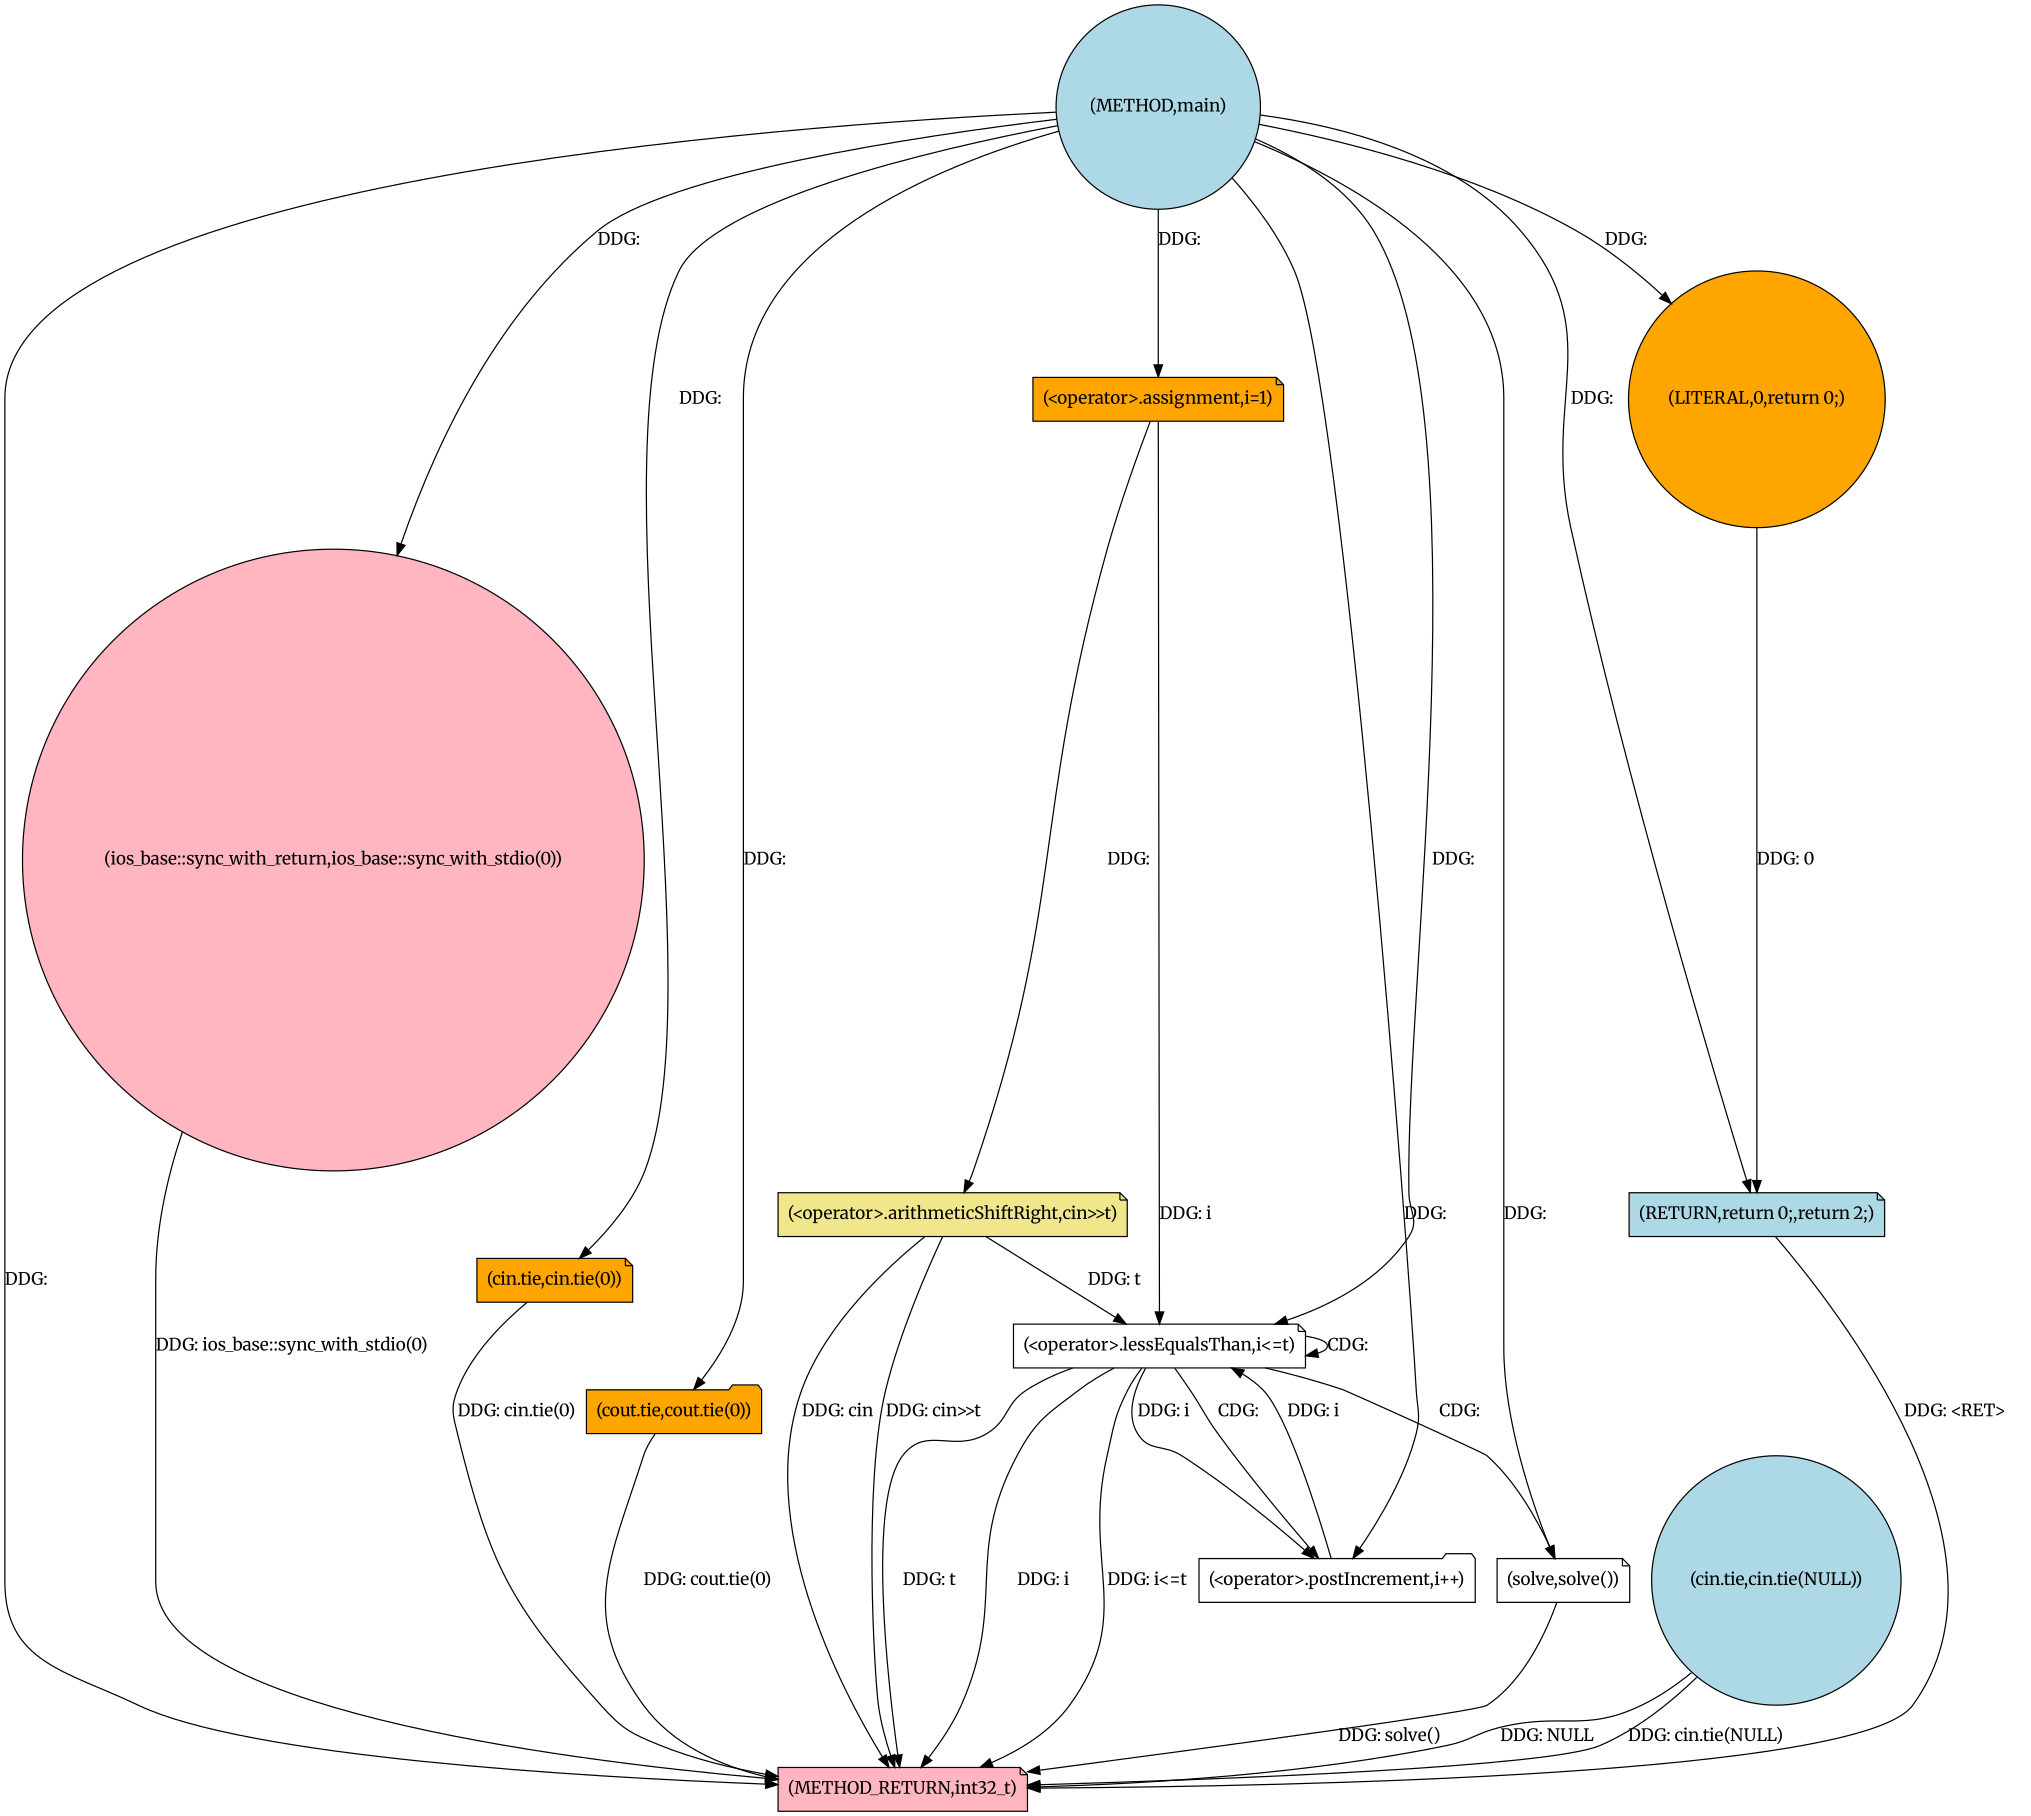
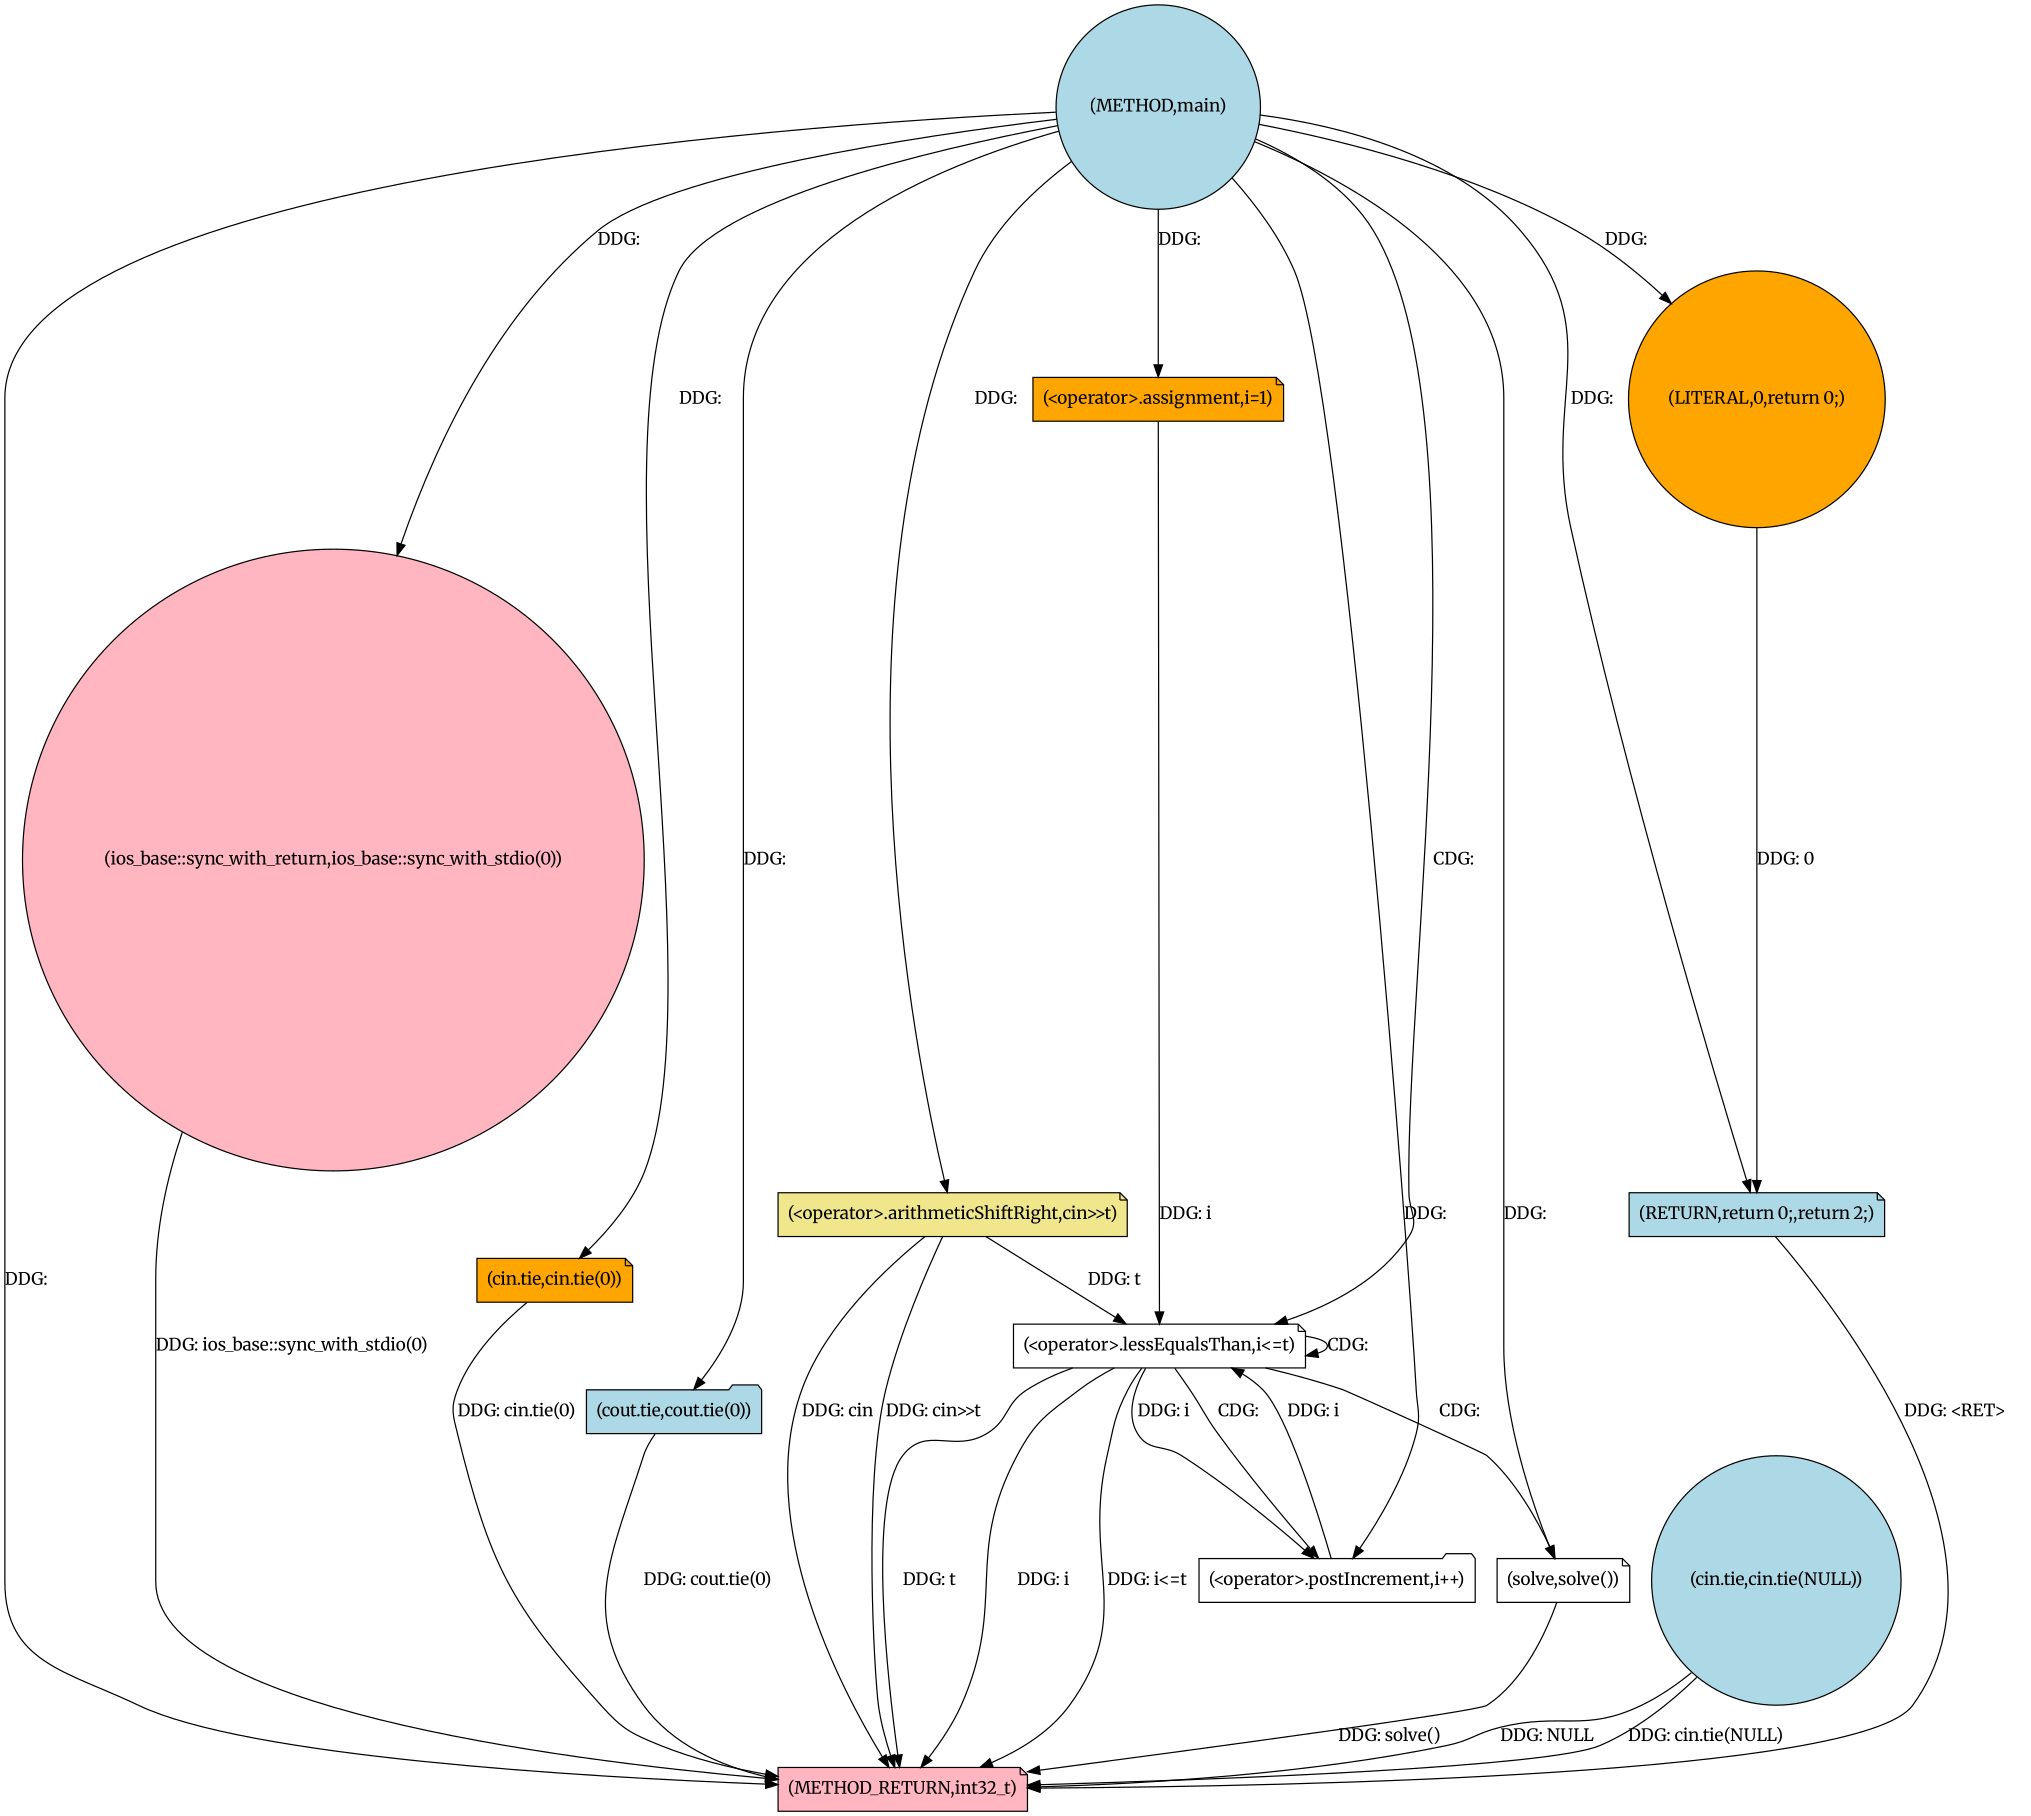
edge "(<operator>.assignment,i=1)" -> "(<operator>.arithmeticShiftRight,cin>>t)": now "(METHOD,main)" -> "(<operator>.arithmeticShiftRight,cin>>t)"
edge "(METHOD,main)" -> "(<operator>.lessEqualsThan,i<=t)": label "DDG: " -> "CDG: "
node "(cout.tie,cout.tie(0))": fillcolor orange -> lightblue
